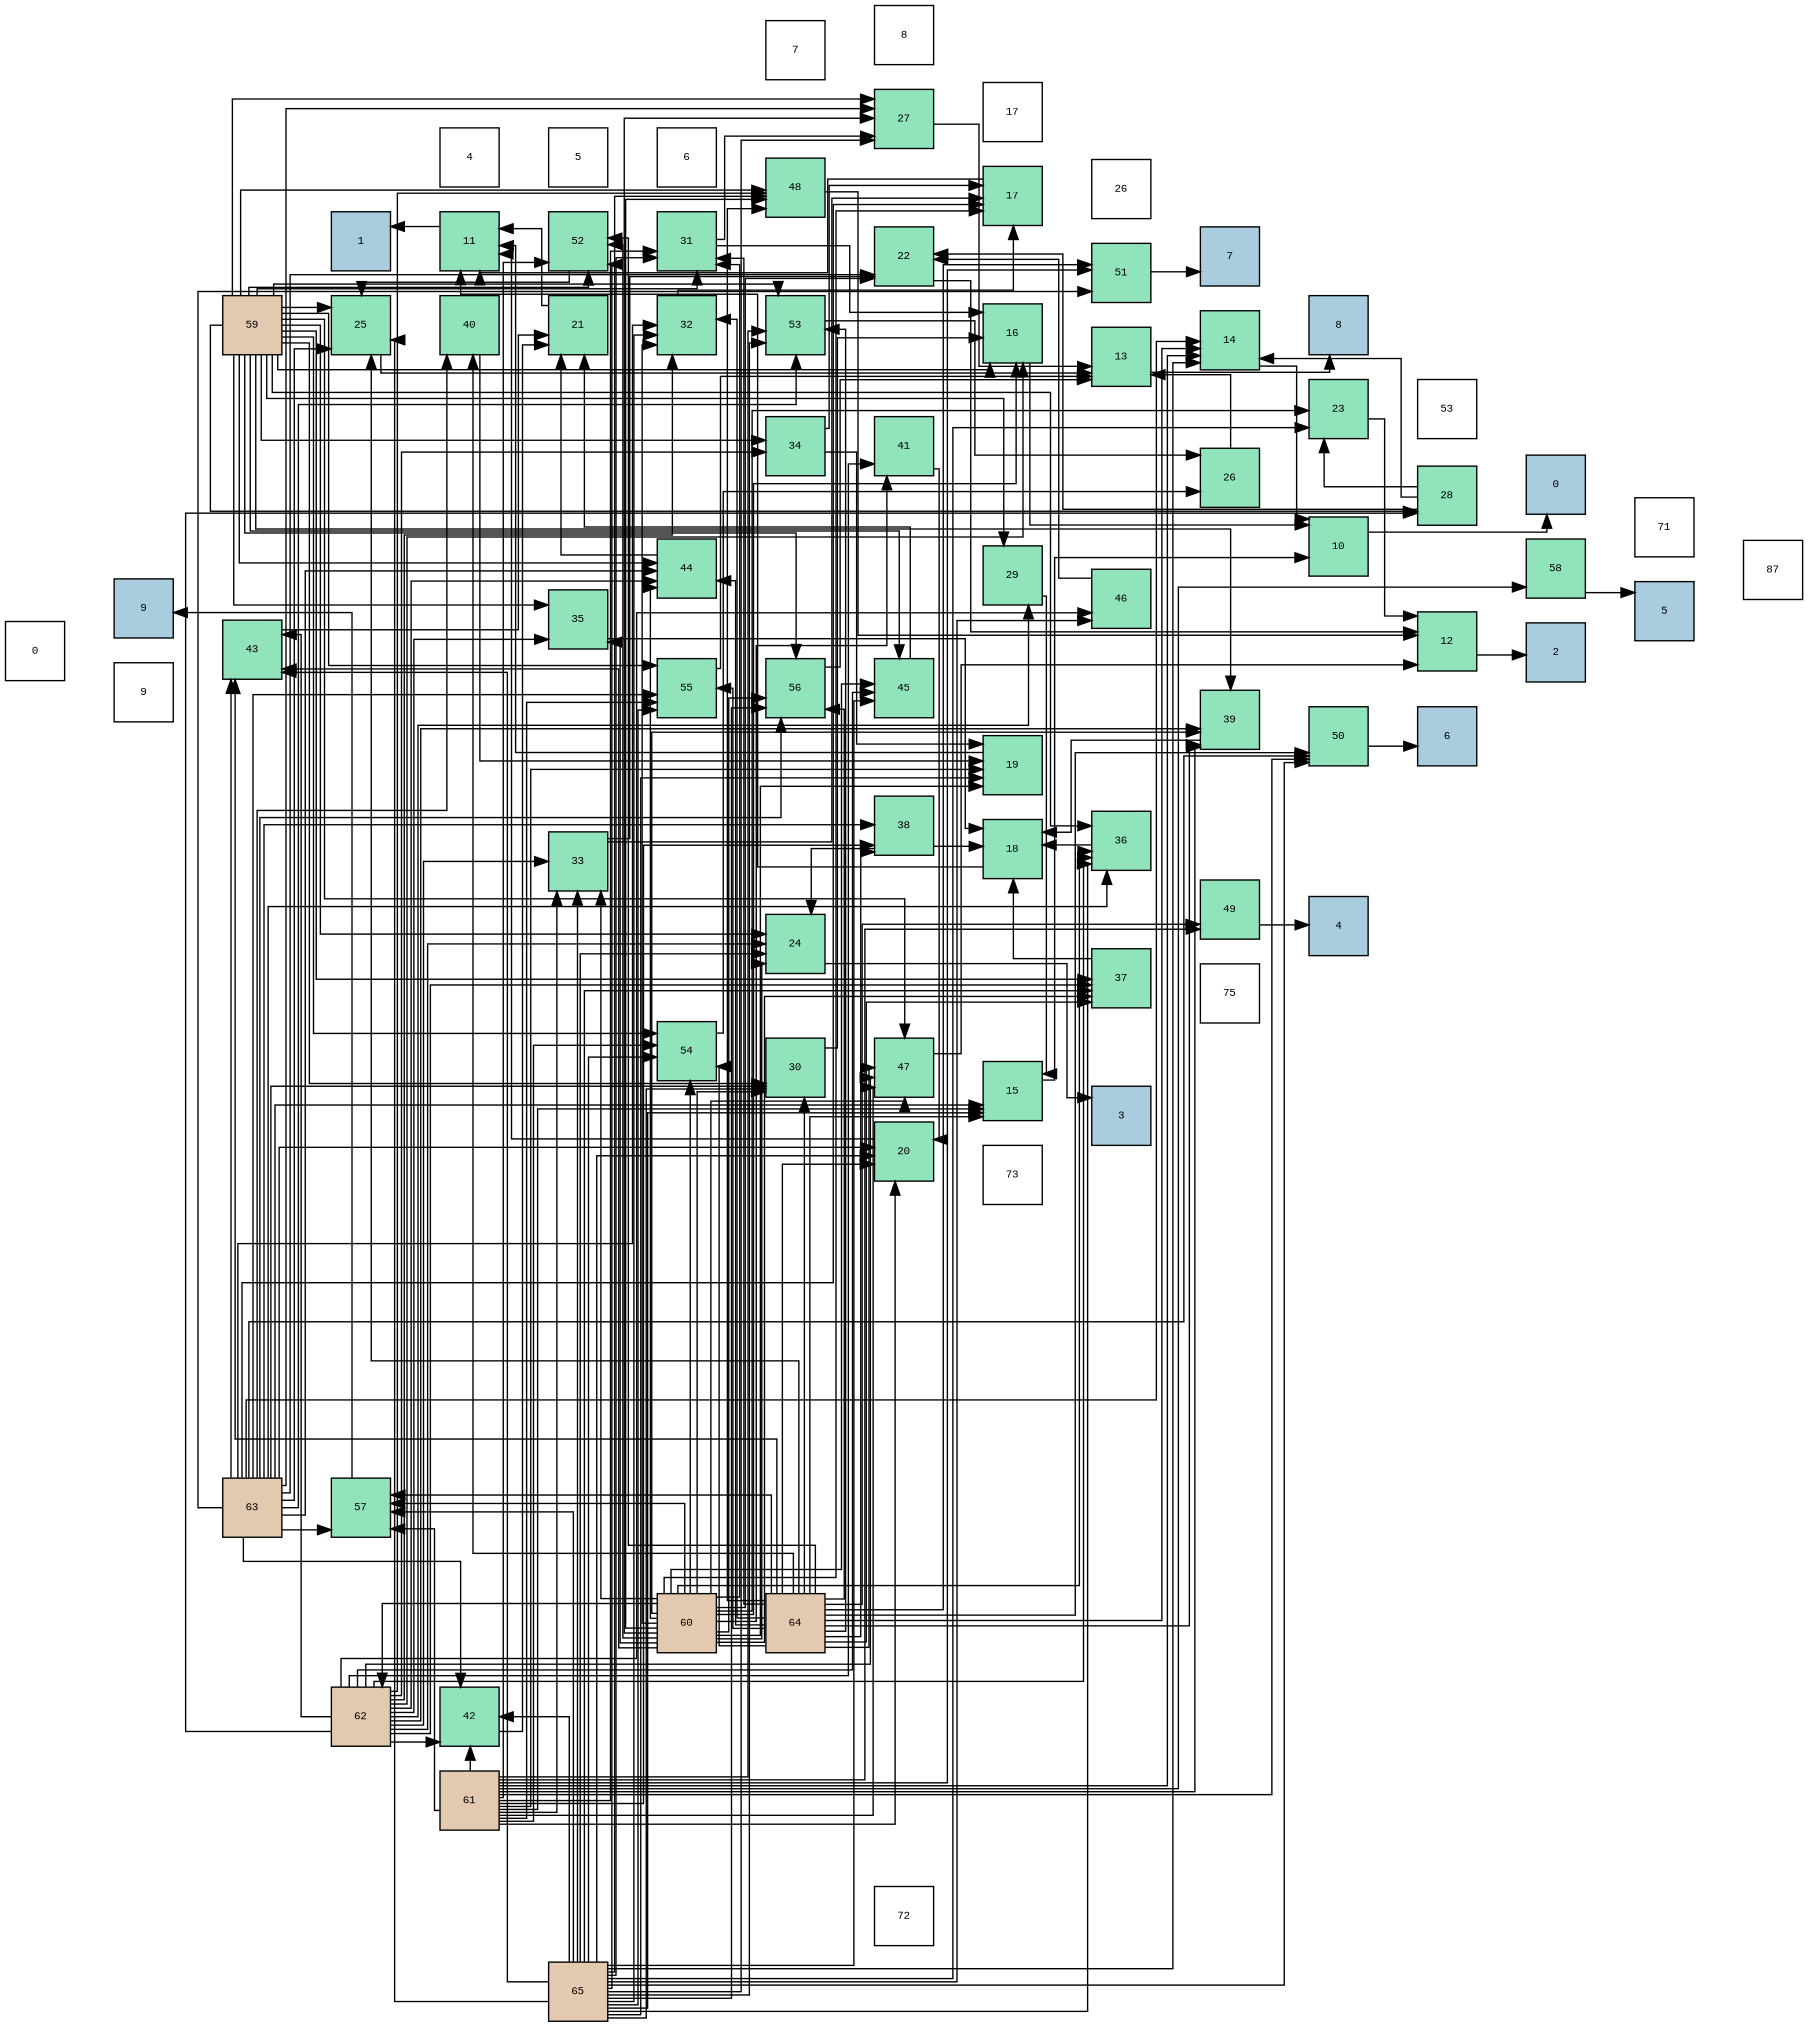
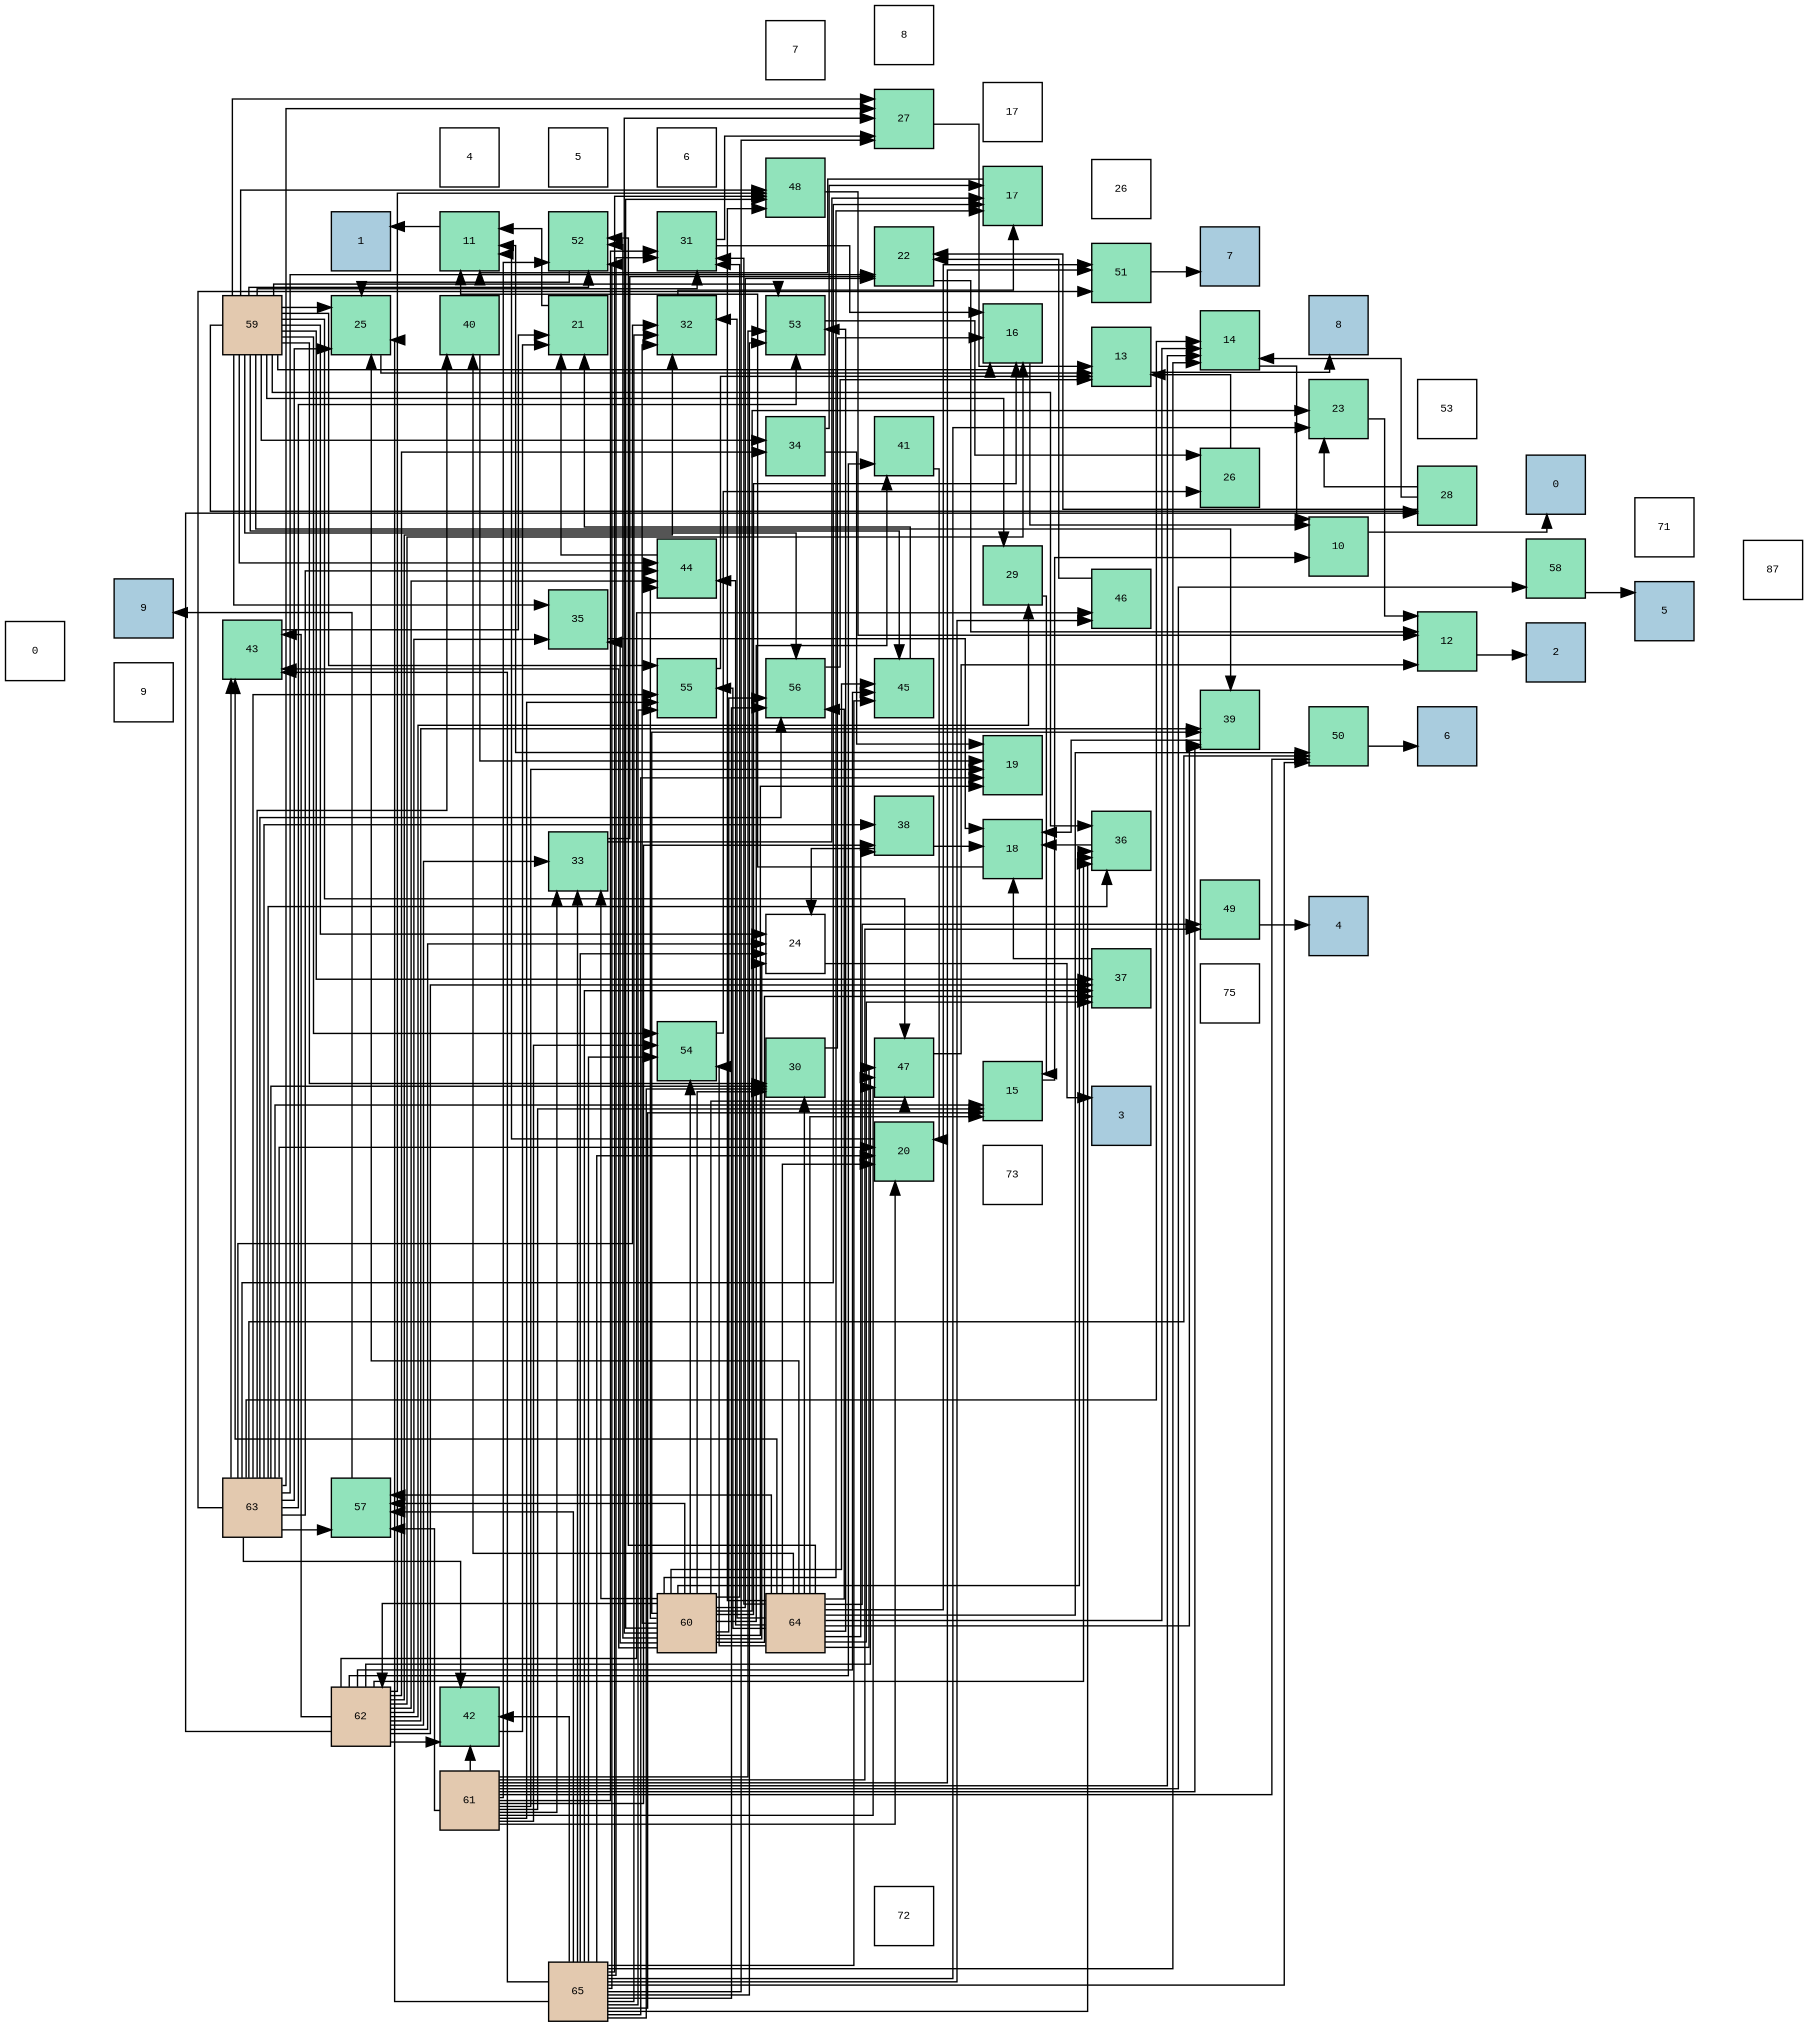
node "24": fillcolor #91e3bb -> #ffffff
